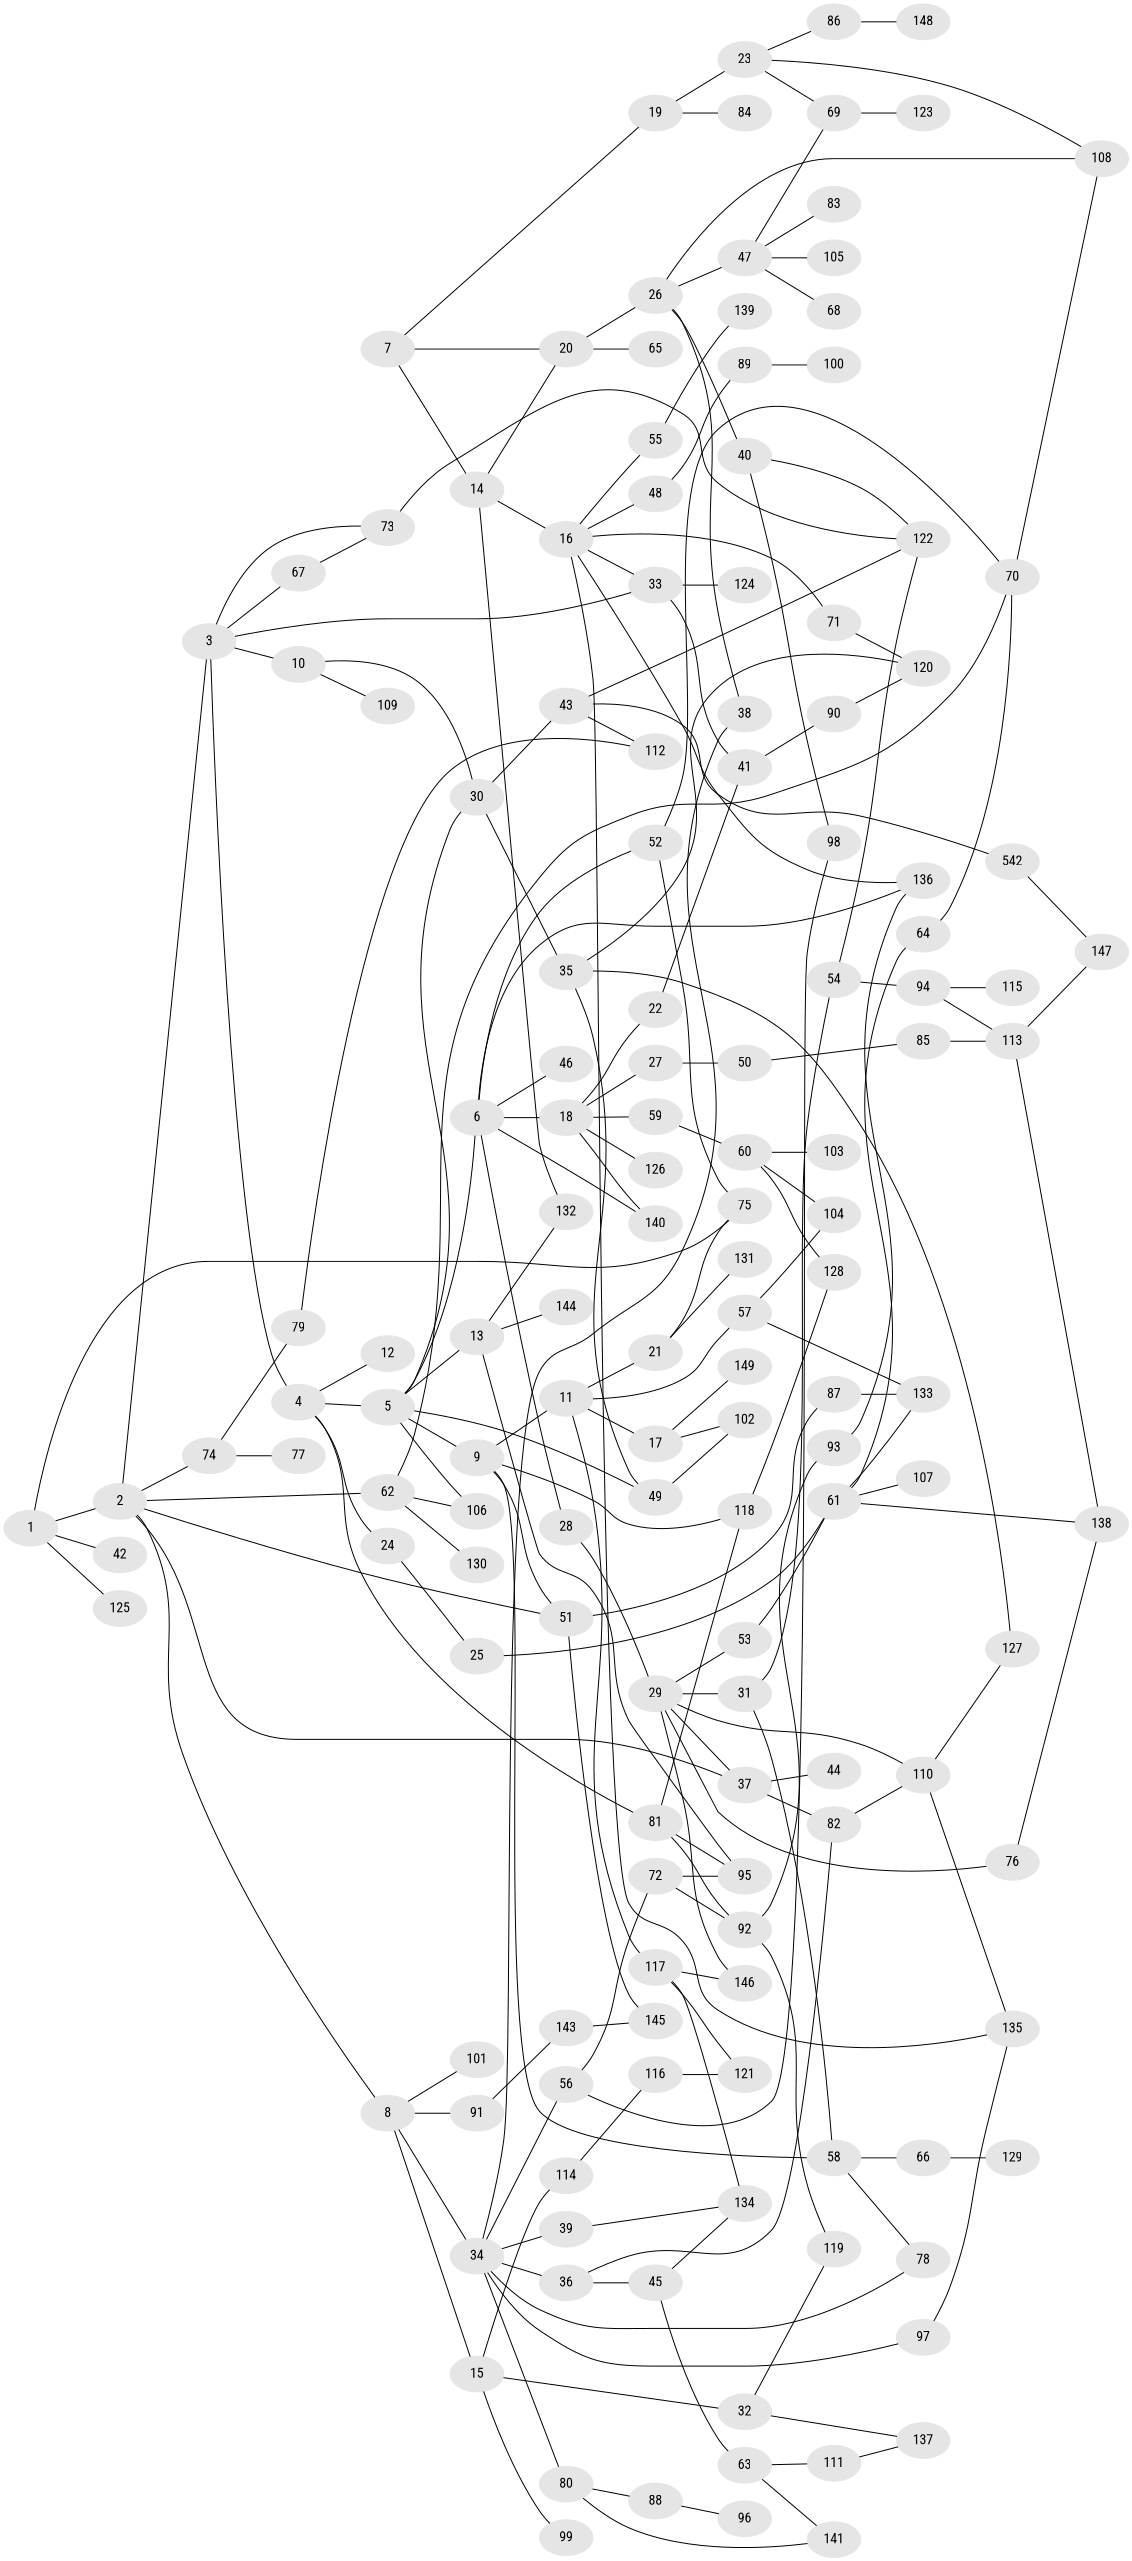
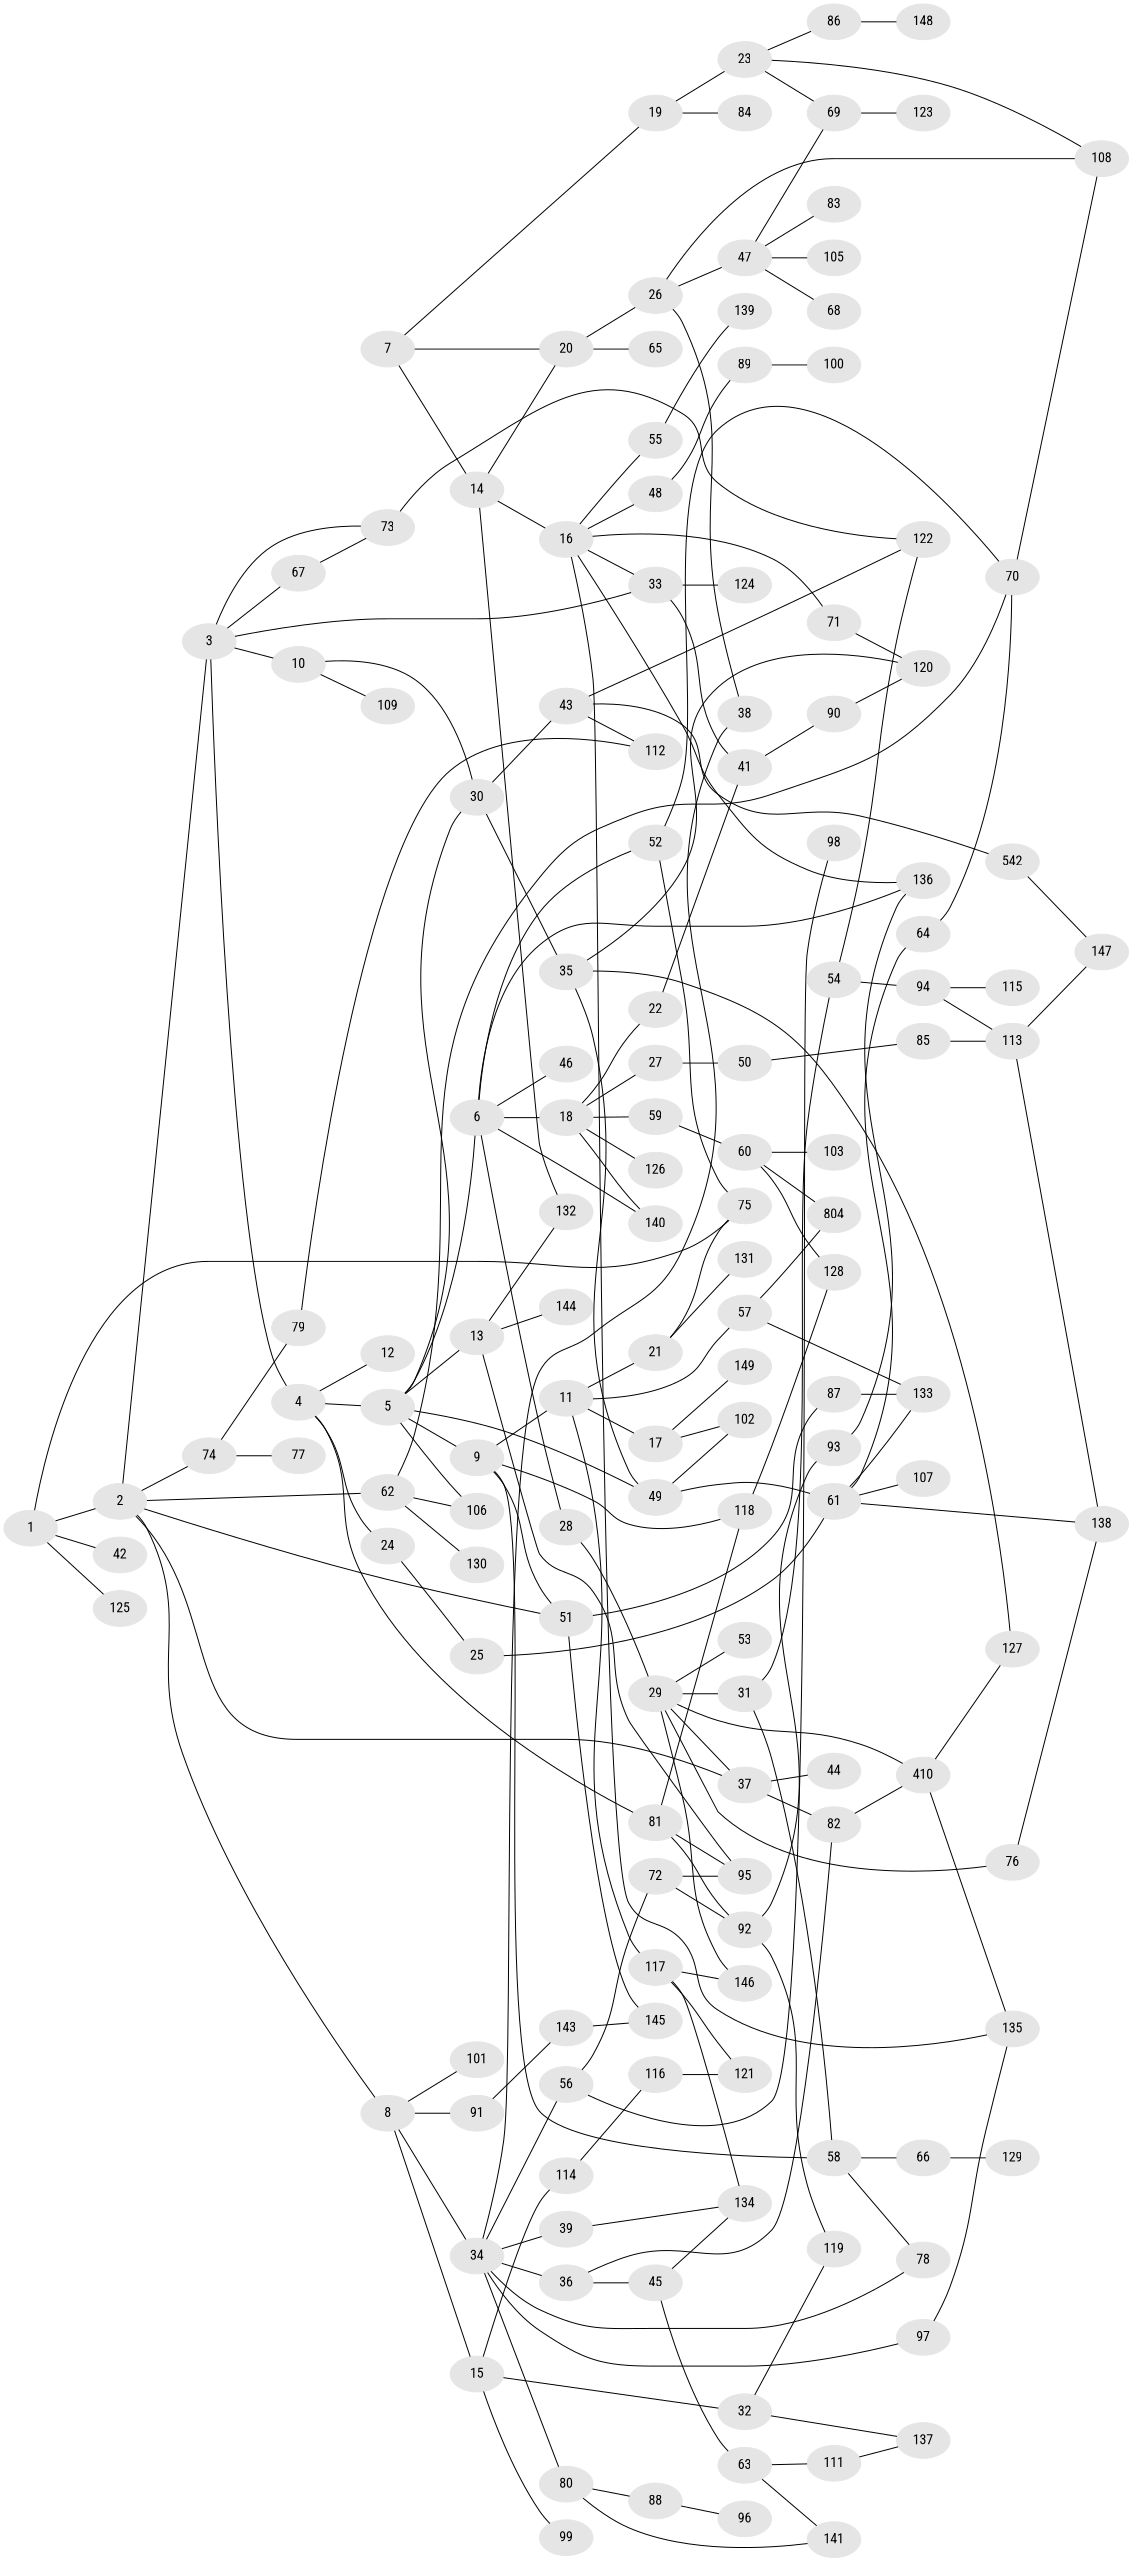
node "40": removed
node "104": label "104" -> "804"
edge "61" -- "53": now "61" -- "49"
node "110": label "110" -> "410"
